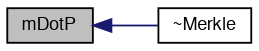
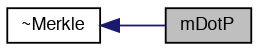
edge "~Merkle" -> "mDotP": reversed
